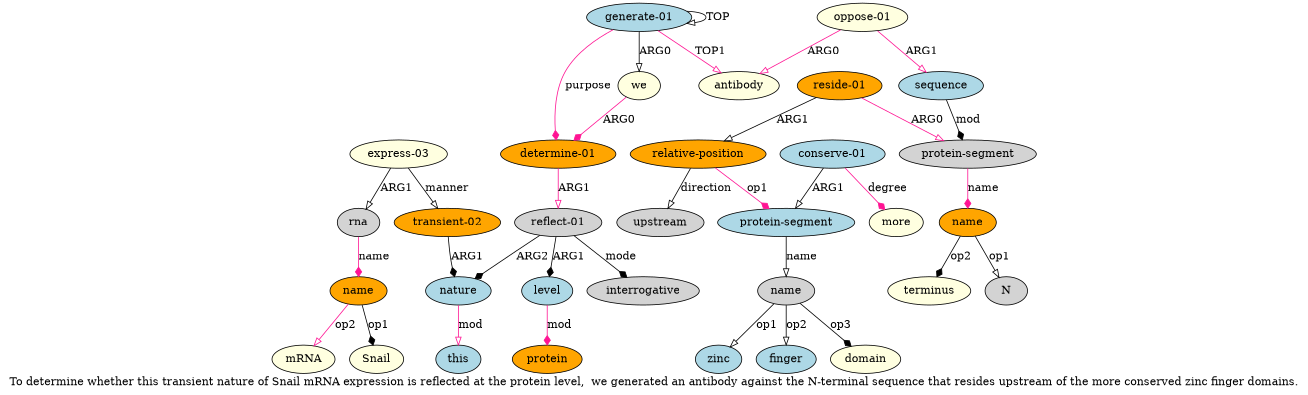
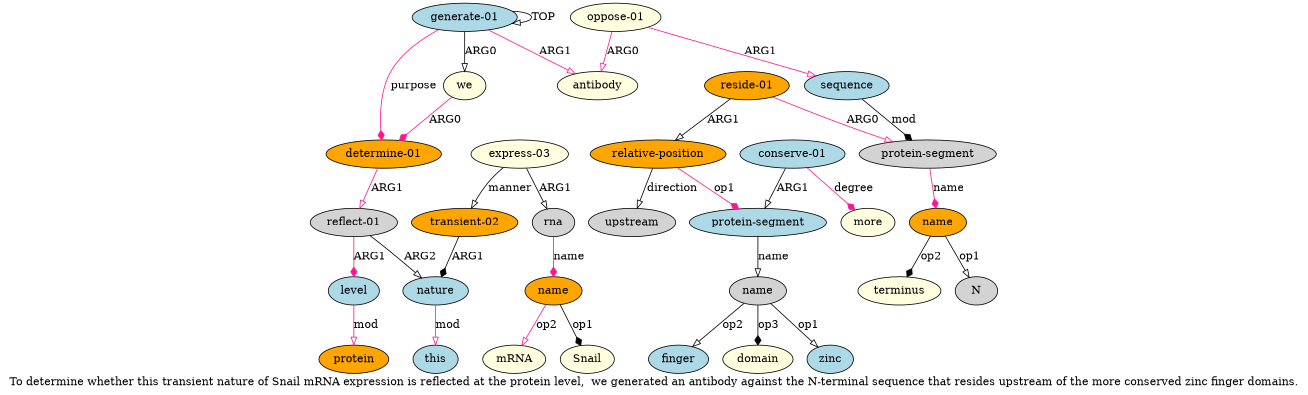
edge "generate-01" -> "antibody": label "TOP1" -> "ARG1"
edge "reflect-01" -> "level": color black -> deeppink
edge "reflect-01" -> "nature": arrowhead diamond -> onormal
node "interrogative": removed
edge "level" -> "protein": arrowhead diamond -> onormal
